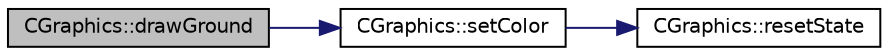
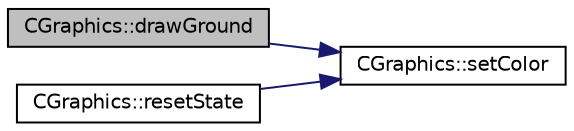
edge "CGraphics::setColor" -> "CGraphics::resetState": reversed
